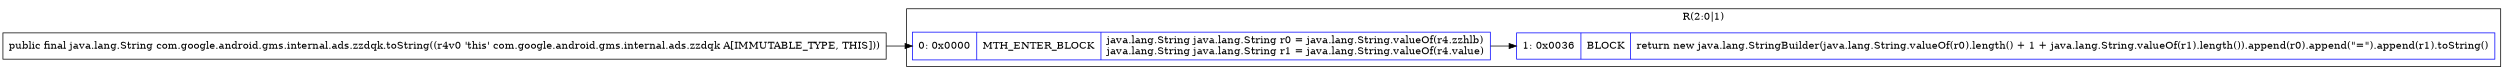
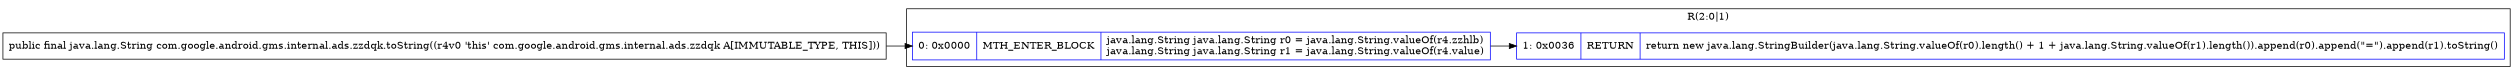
node "1: 0x0036": text "BLOCK" -> "RETURN"
